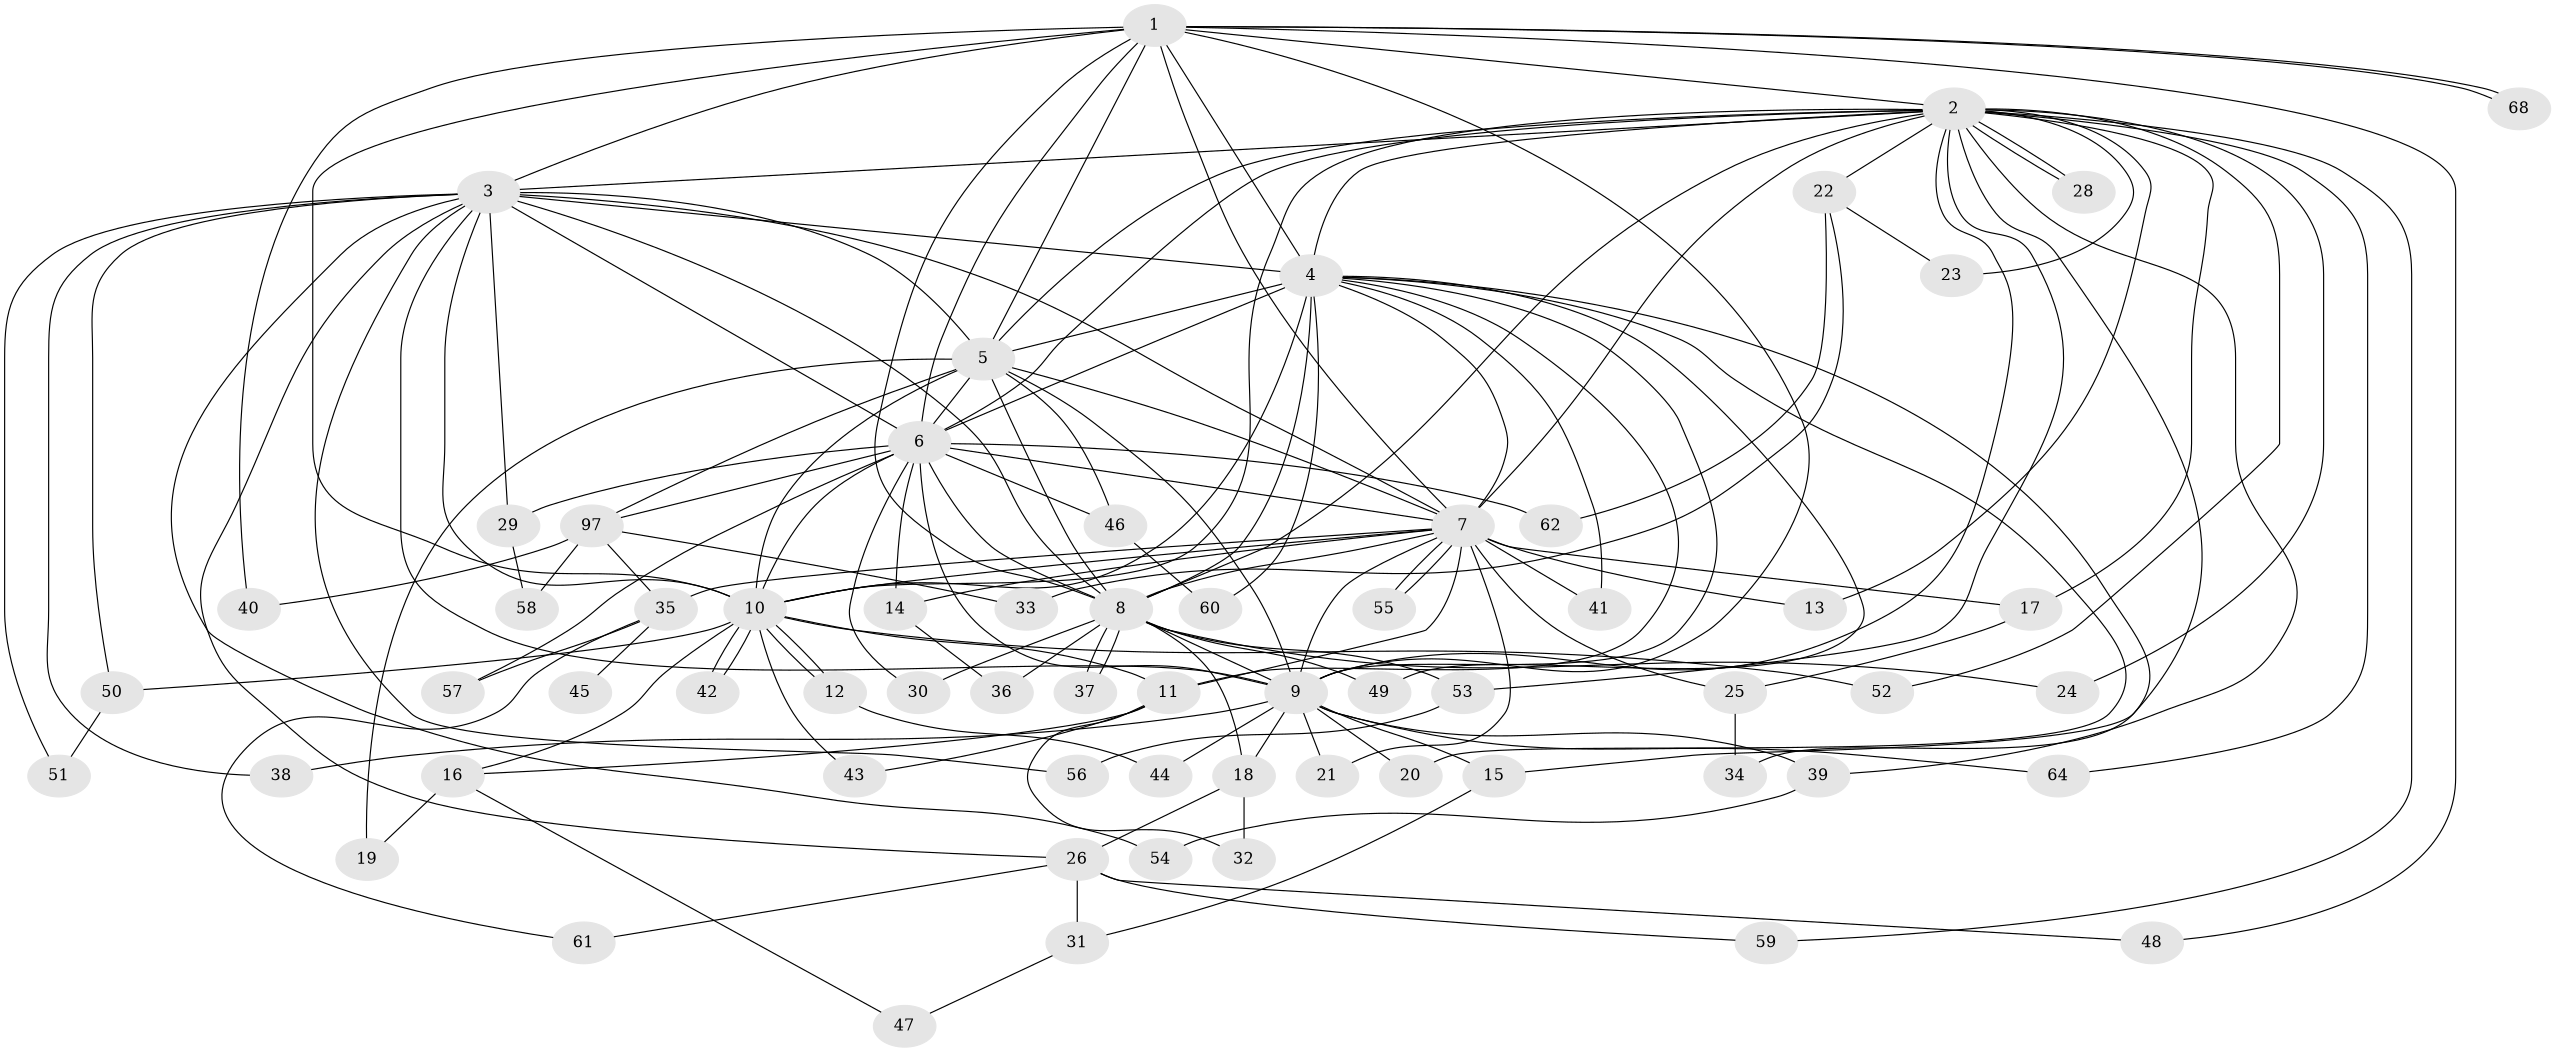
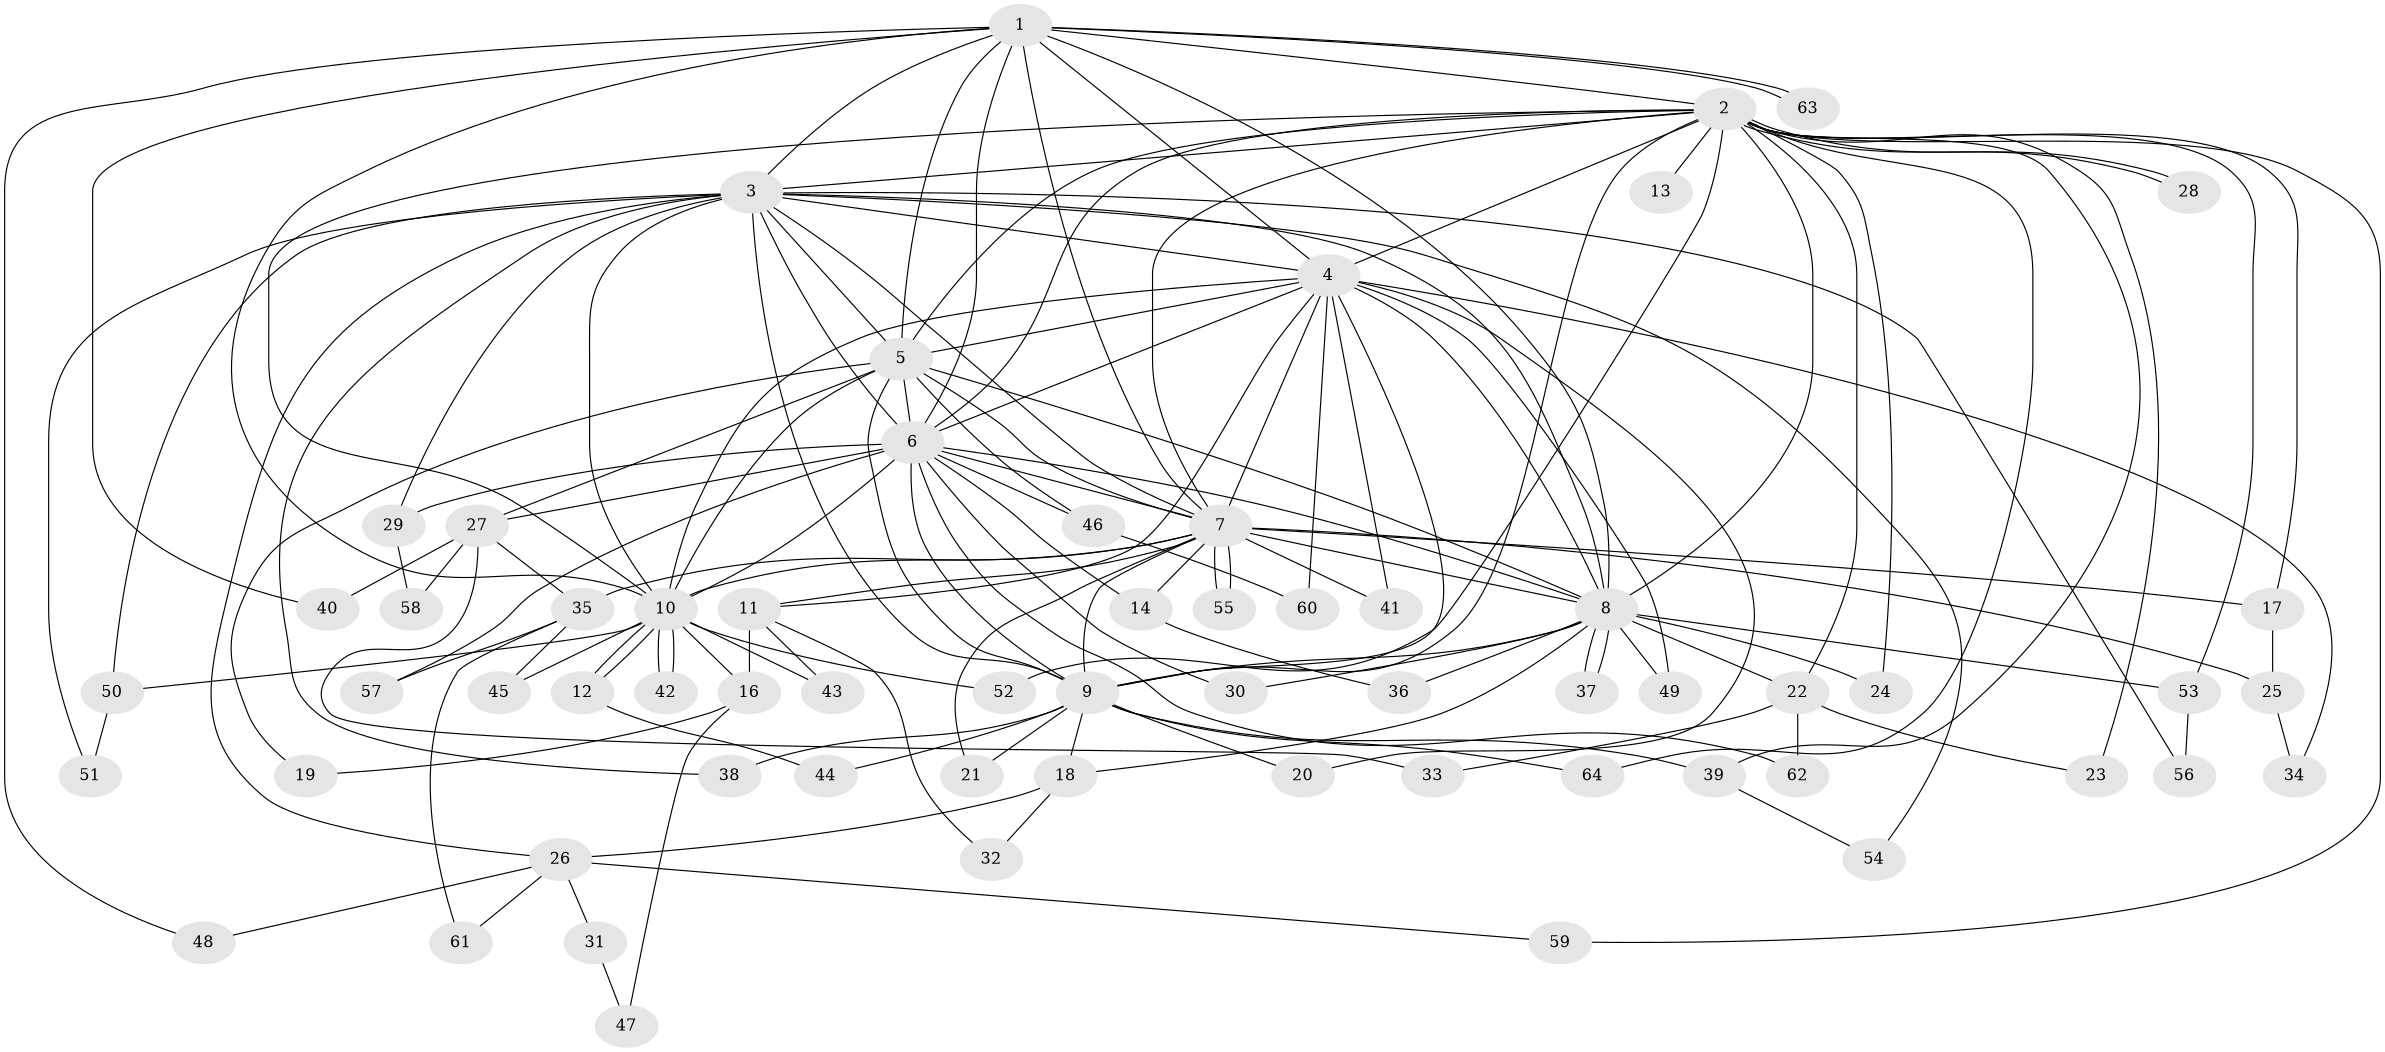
node "68": label "68" -> "63"
edge "1" -- "9": removed
node "97": label "97" -> "27"
edge "7" -- "13": removed
edge "10" -- "11": now "10" -- "45"
edge "8" -- "22": added
node "15": removed
